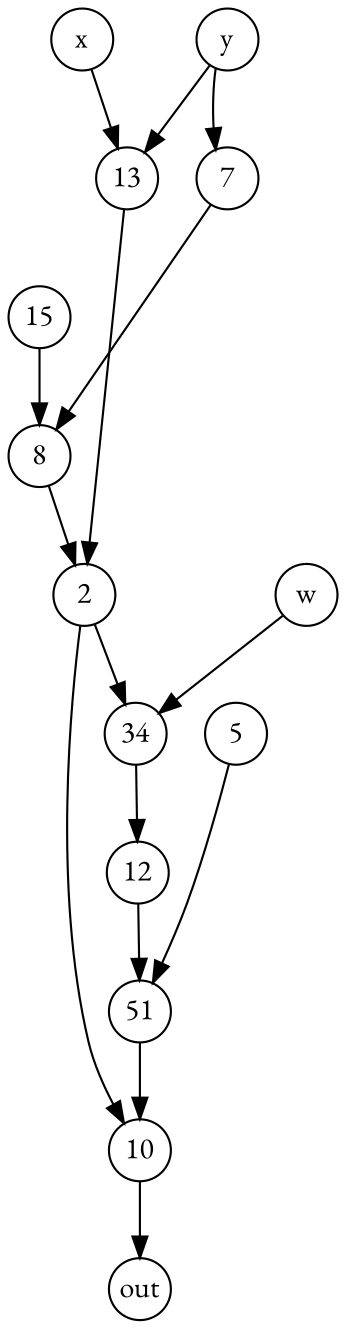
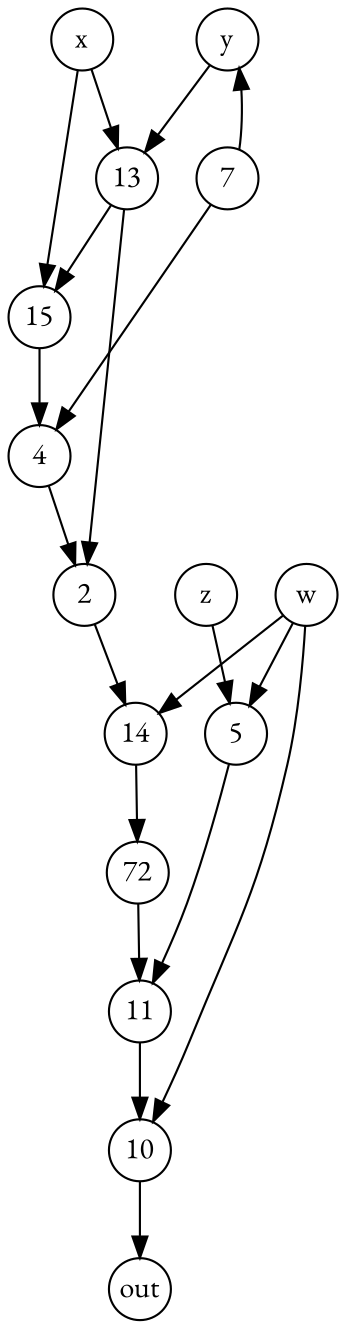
edge "y" -> "7": reversed
edge "x" -> "15": added
edge "13" -> "15": added
node "8": label "8" -> "4"
node "z": added
edge "w" -> "5": added
node "34": label "34" -> "14"
edge "2" -> "10": now "w" -> "10"
node "12": label "12" -> "72"
node "51": label "51" -> "11"
